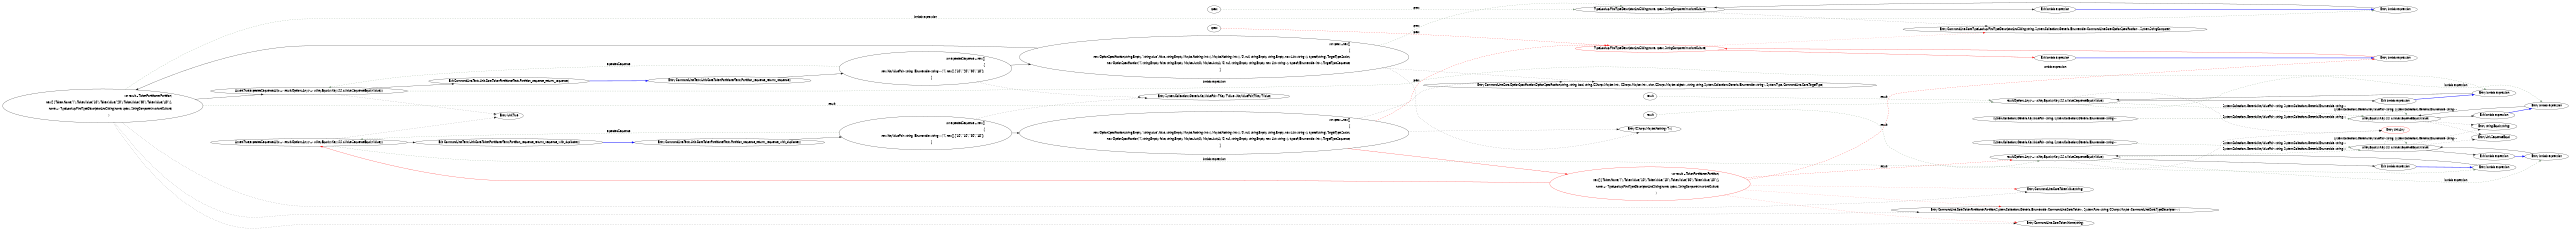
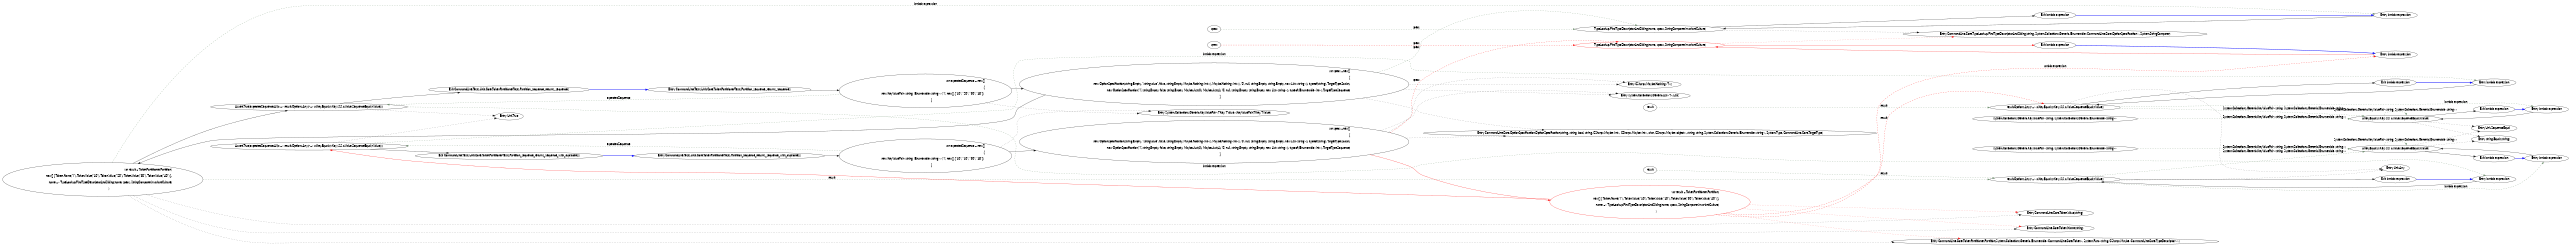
node "Entry System.Collections.Generic.List<T>.List()": added
node "Entry Unk.Any": color red -> black
